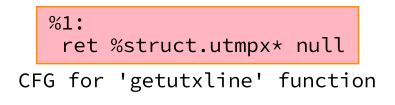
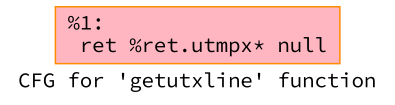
node "%1:": text "ret %struct.utmpx* null" -> "ret %ret.utmpx* null"
